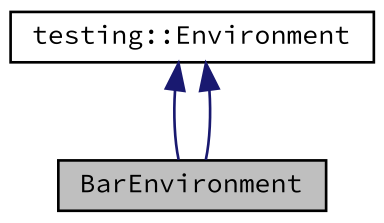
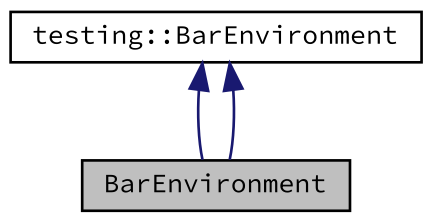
node "testing::Environment": label "testing::Environment" -> "testing::BarEnvironment"
